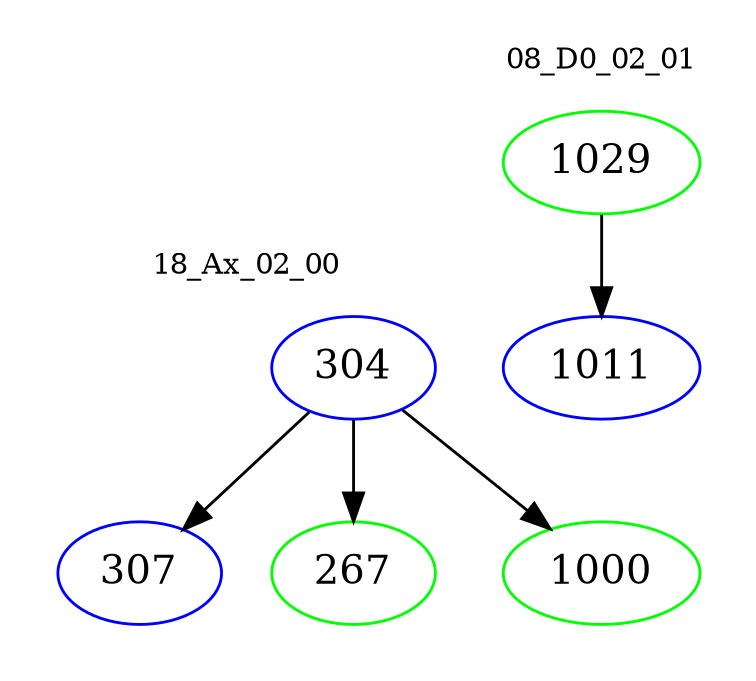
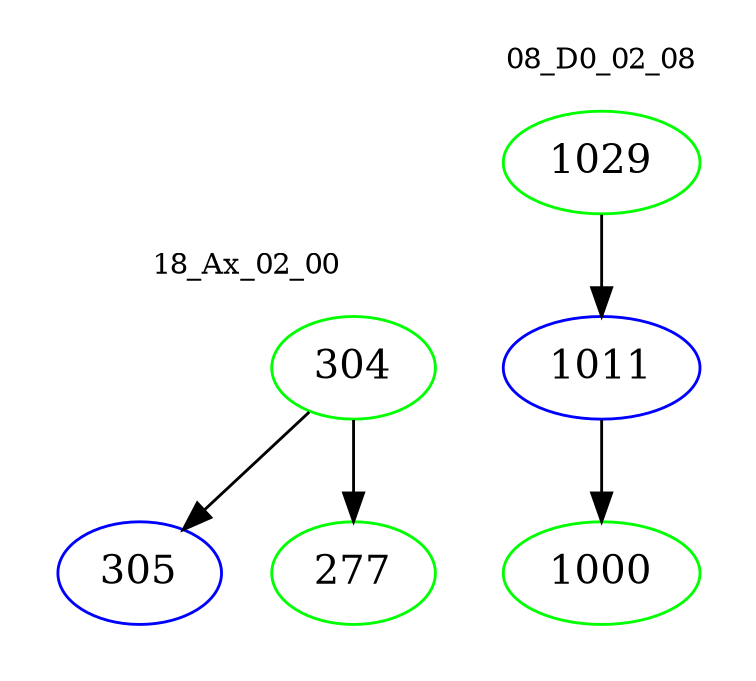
cluster "08_D0_02_01": label "08_D0_02_01" -> "08_D0_02_08"
node "304": color blue -> green
edge "304" -> "1000": now "1011" -> "1000"
node "307": label "307" -> "305"
node "267": label "267" -> "277"
